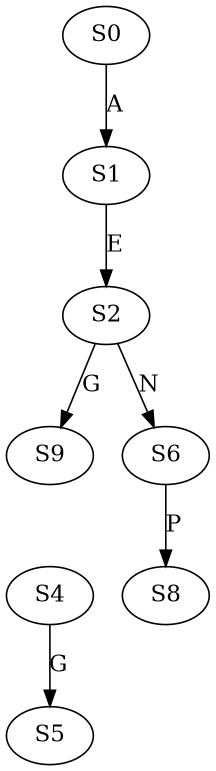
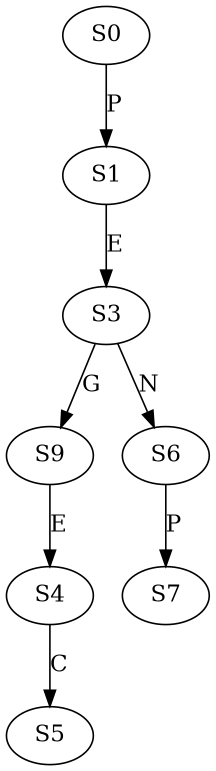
edge "S0" -> "S1": label "A" -> "P"
node "S2": label "S2" -> "S3"
edge "S9" -> "S4": added, label "E"
node "S8": label "S8" -> "S7"
edge "S4" -> "S5": label "G" -> "C"
